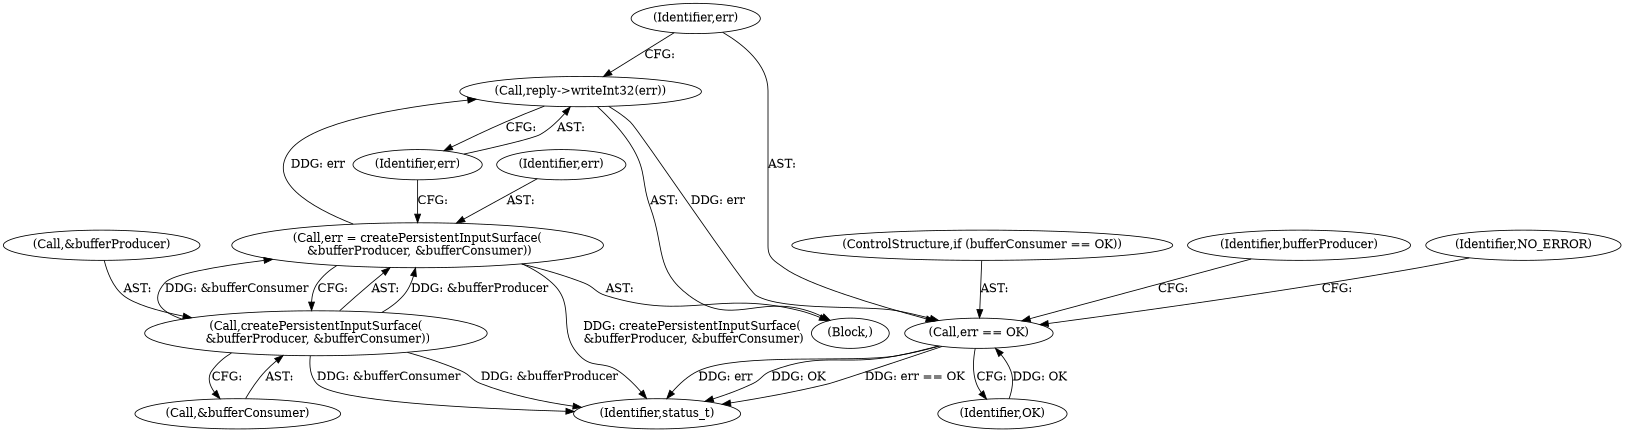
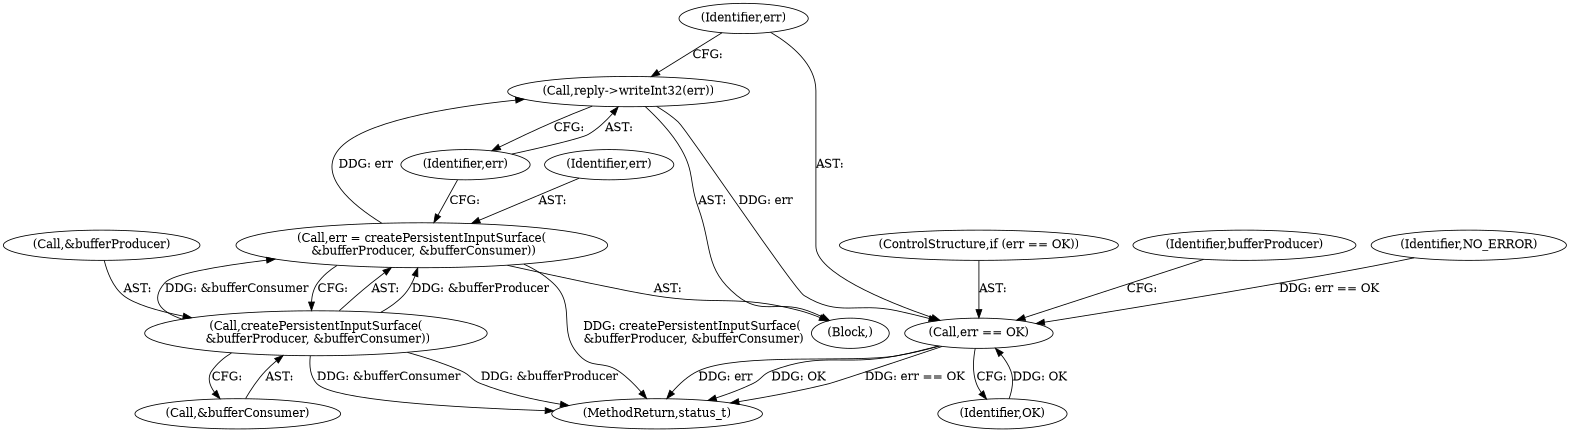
node "(ControlStructure,if (bufferConsumer == OK))": label "(ControlStructure,if (bufferConsumer == OK))" -> "(ControlStructure,if (err == OK))"
edge "(Identifier,NO_ERROR)" -> "(Call,err == OK)": label "CFG: " -> "DDG: err == OK"
node "(Identifier,status_t)": label "(Identifier,status_t)" -> "(MethodReturn,status_t)"
